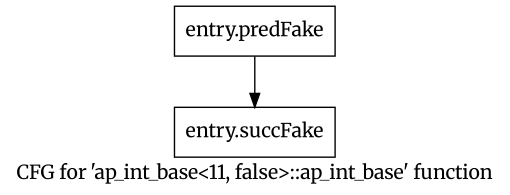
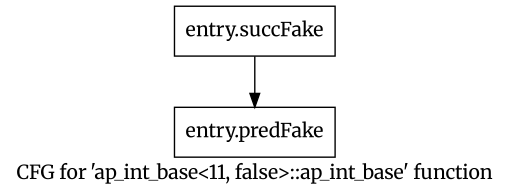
edge "entry.predFake" -> "entry.succFake": reversed
